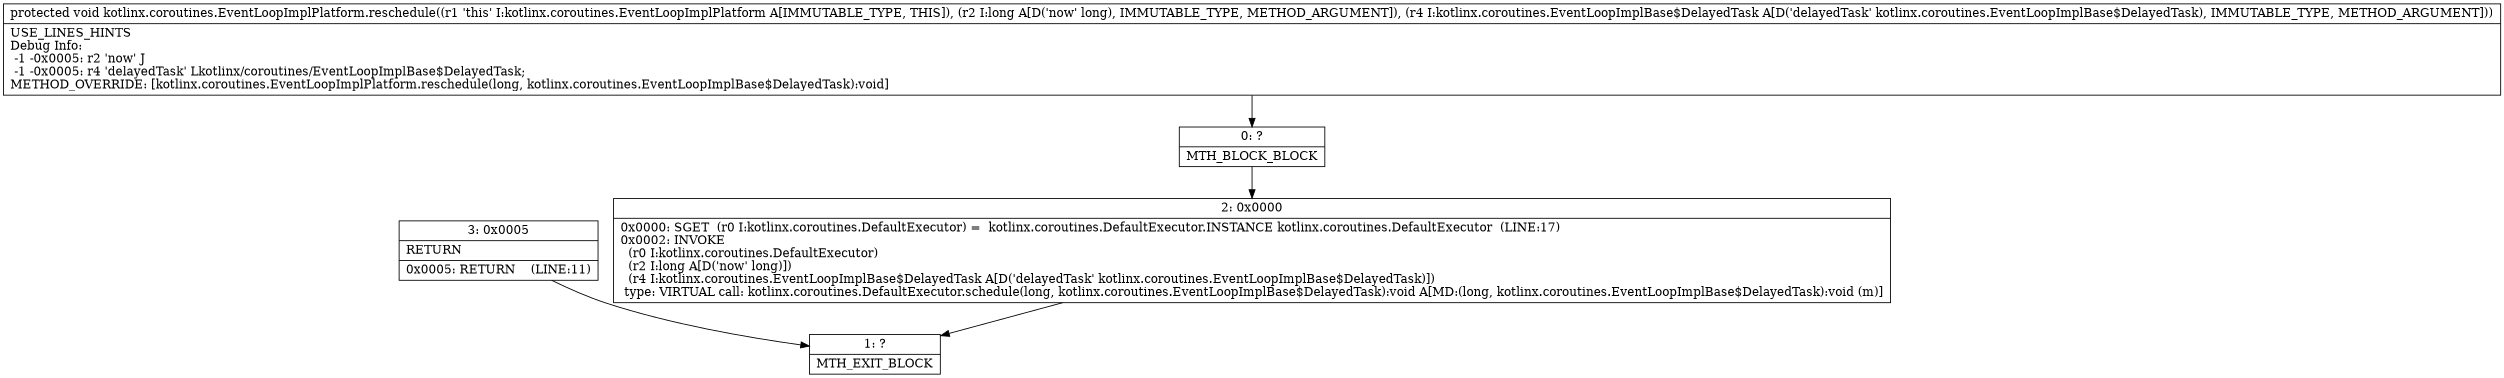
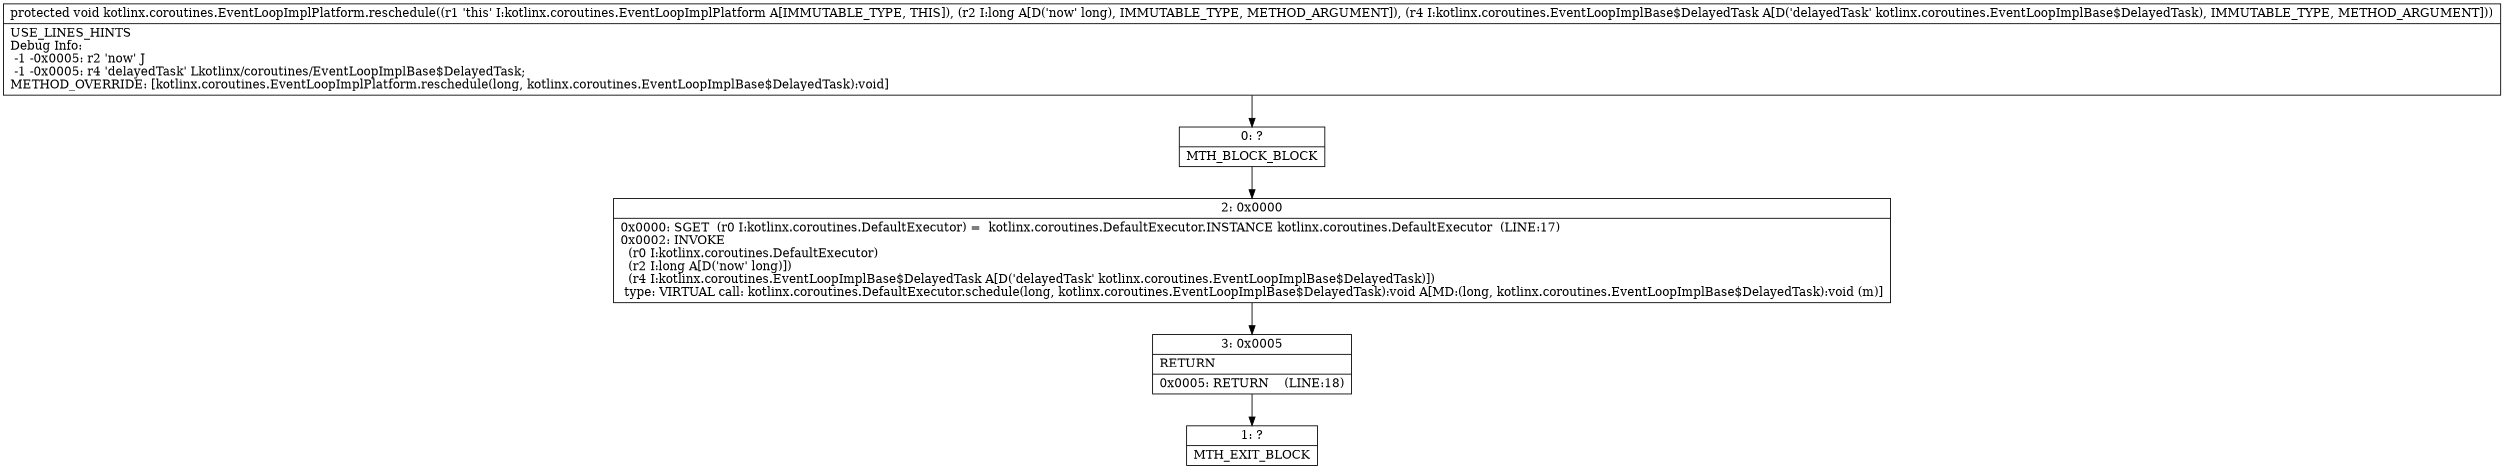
node "3: 0x0005": text "0x0005: RETURN    (LINE:11)" -> "0x0005: RETURN    (LINE:18)"
edge "2: 0x0000" -> "1: ?": now "2: 0x0000" -> "3: 0x0005"
